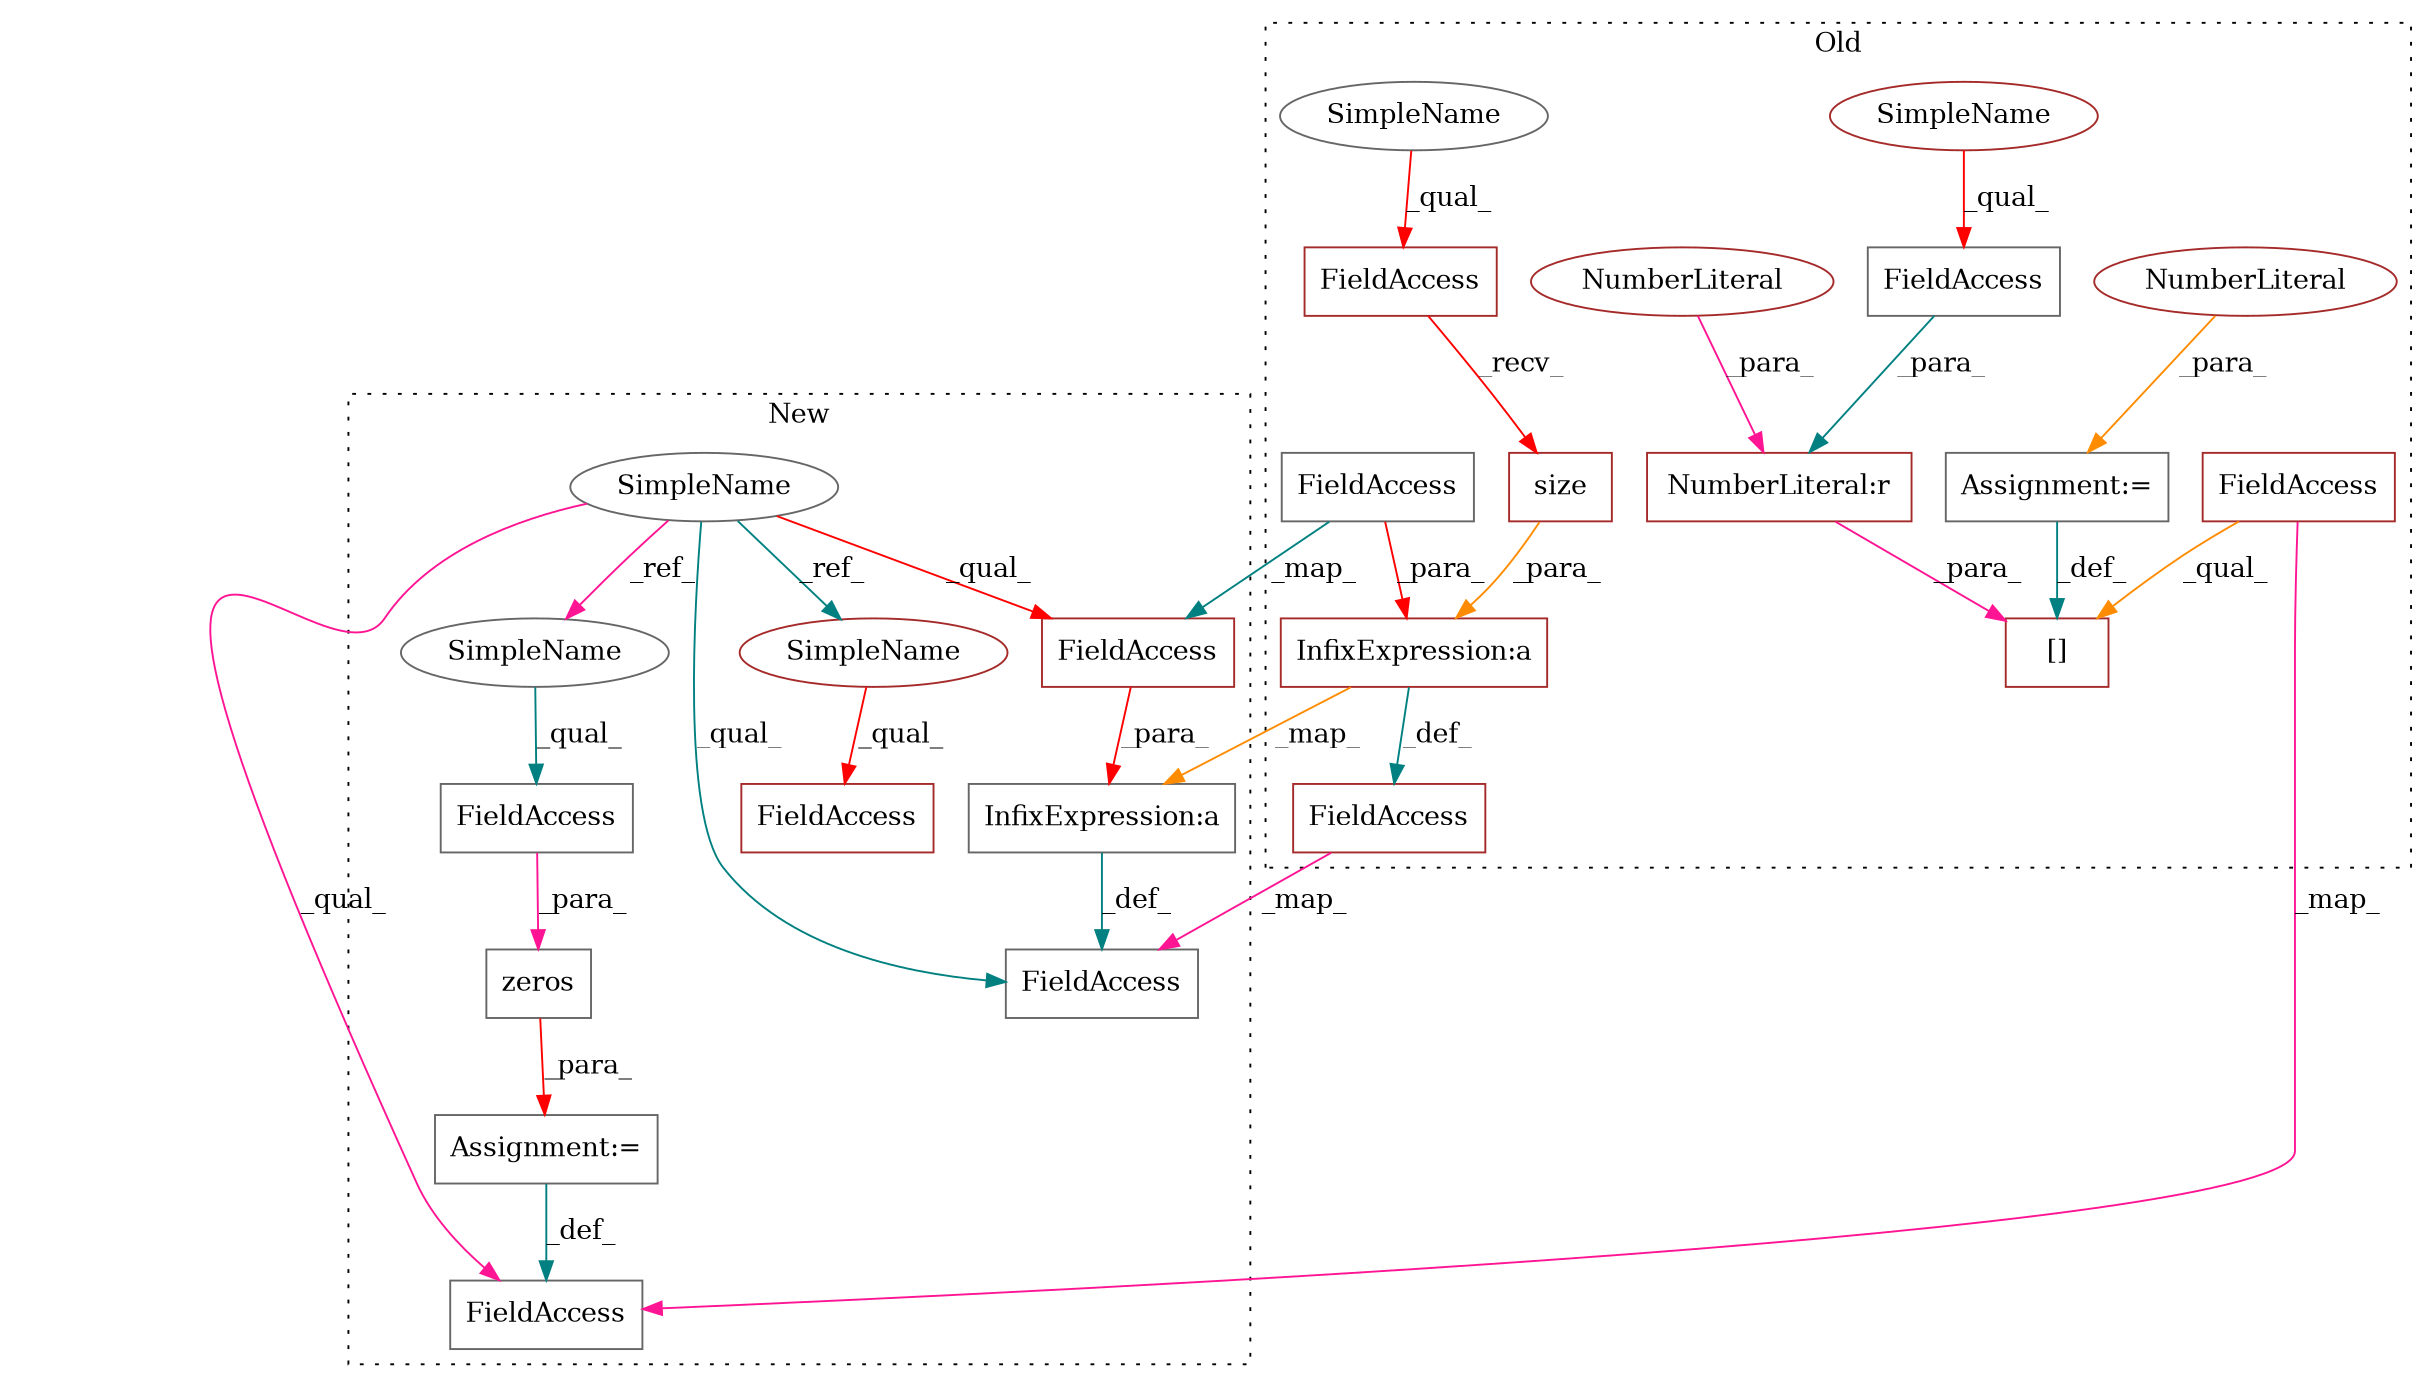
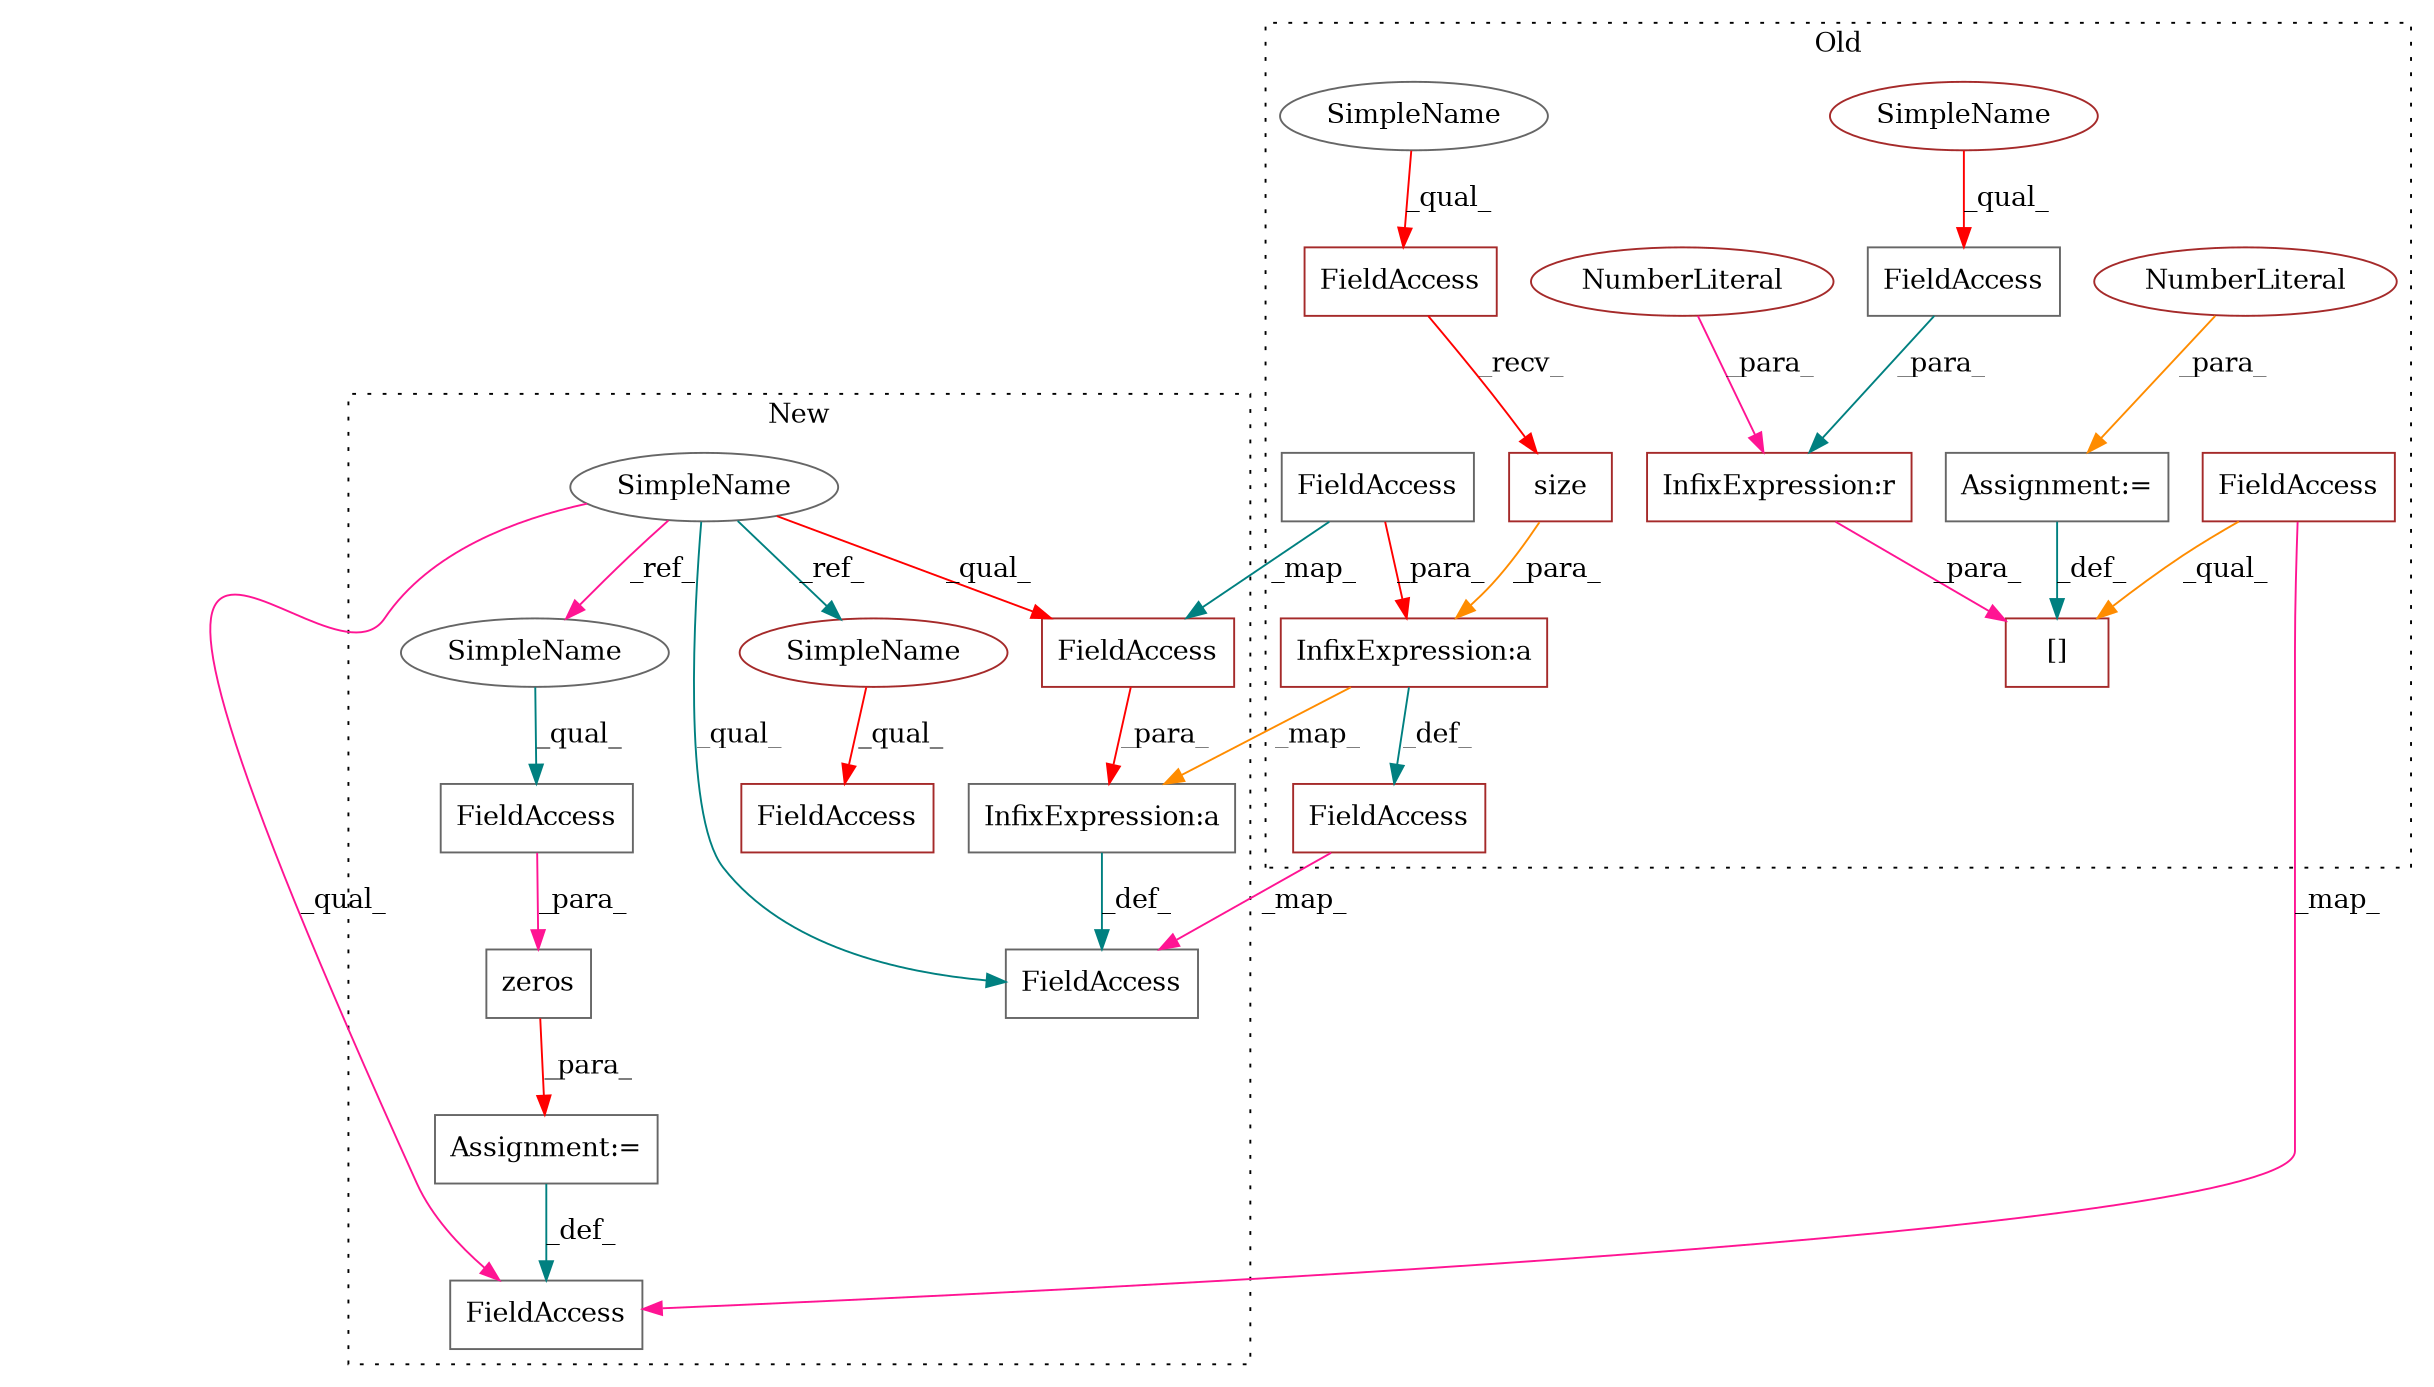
node "NumberLiteral:r": label "NumberLiteral:r" -> "InfixExpression:r"
